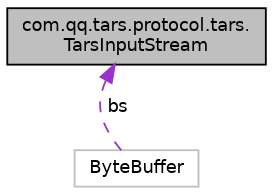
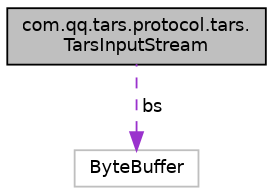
edge "ByteBuffer" -> "com.qq.tars.protocol.tars. TarsInputStream": reversed
